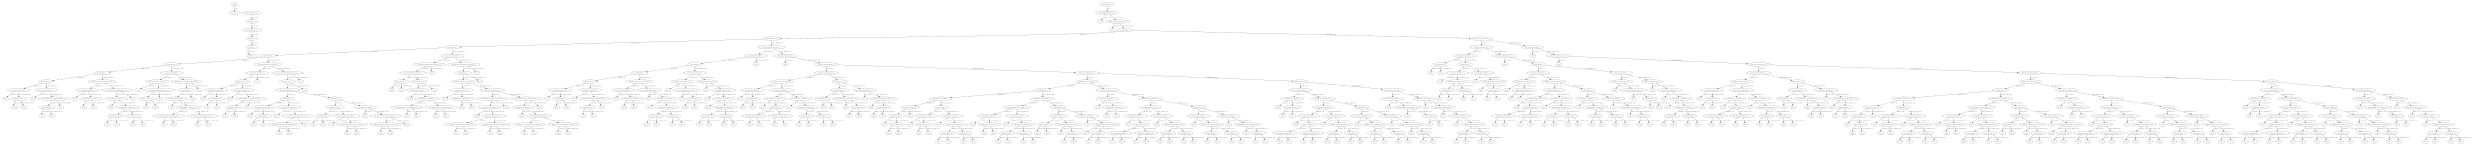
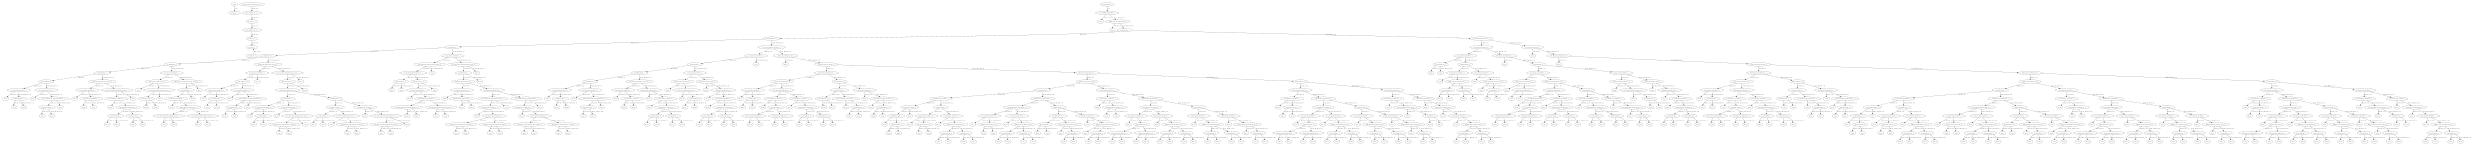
node "SLIC_CyyCreateOpen_exit__?": added
edge "CyyWrite__?" -> "CyyFlush__?": reversed
